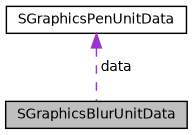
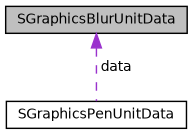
edge "SGraphicsBlurUnitData" -> "SGraphicsPenUnitData": reversed
